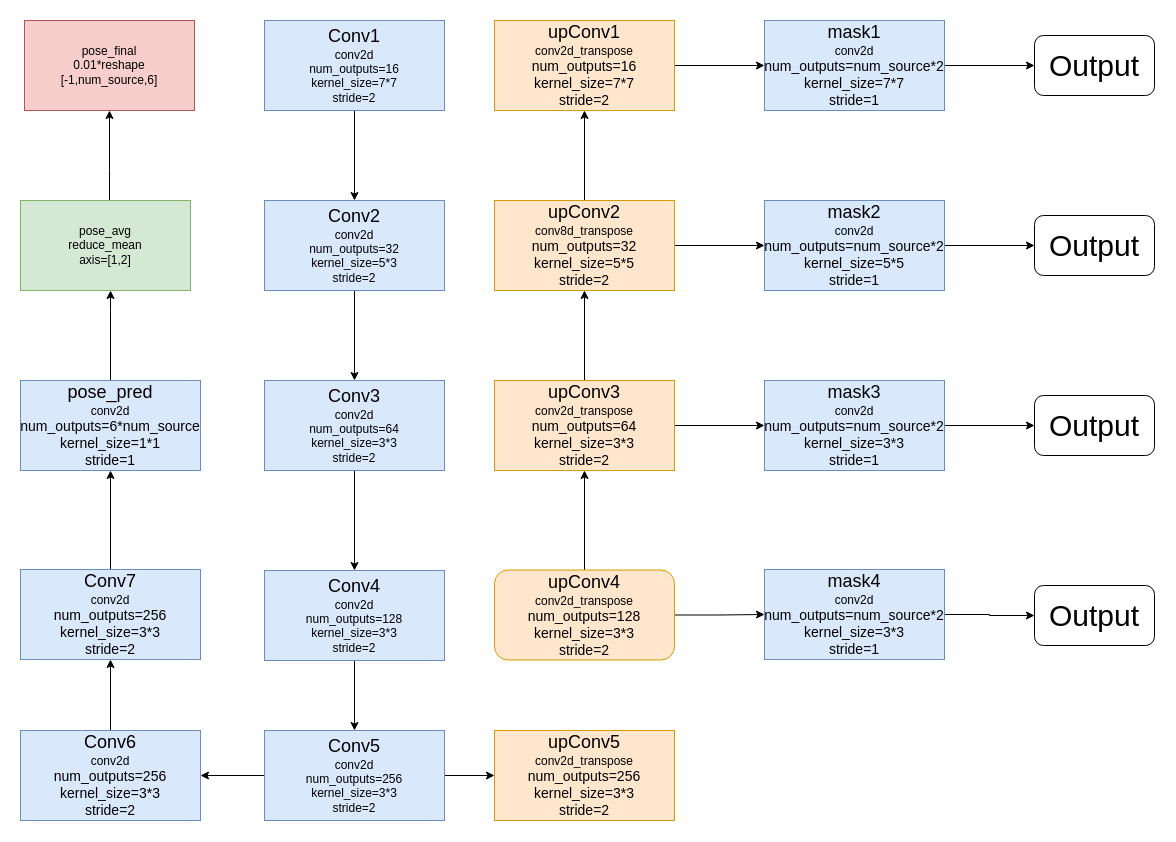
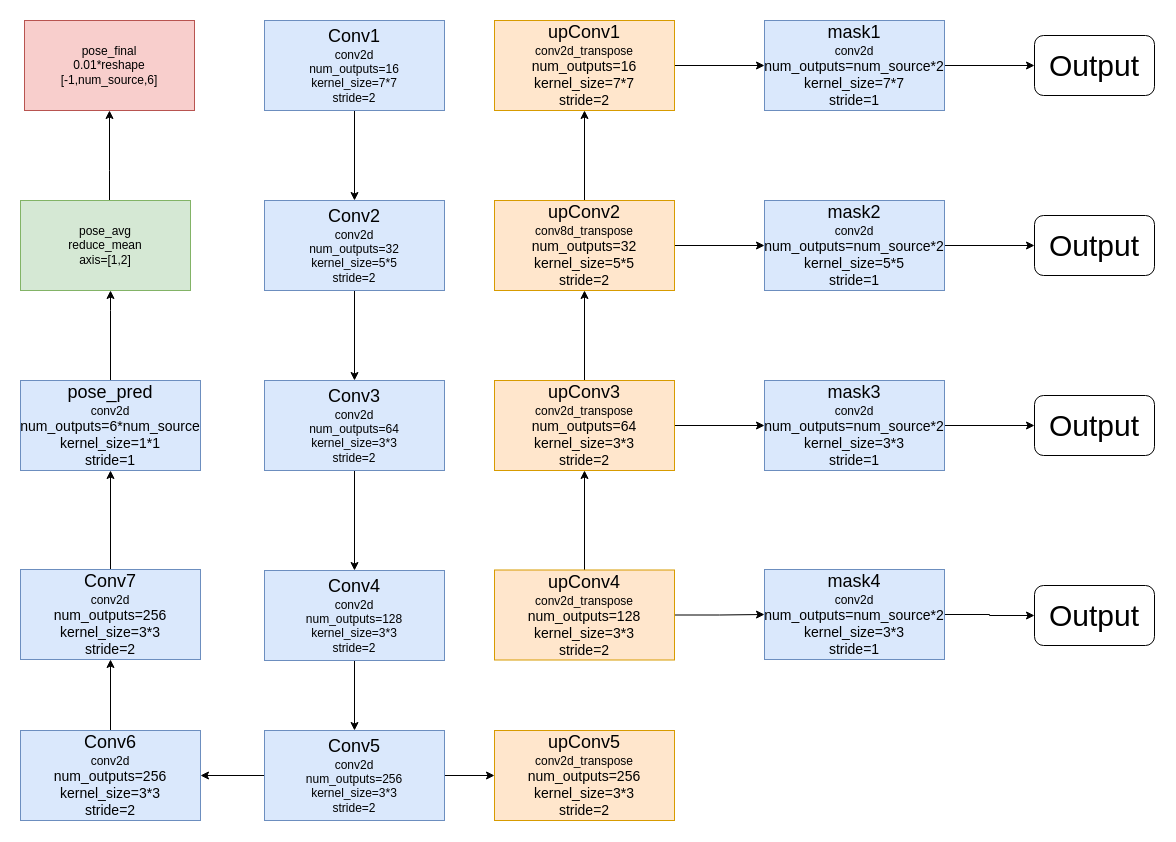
node "Conv2 conv2d num_outputs=32 kernel_size=5*3 stride=2": label "Conv2 conv2d num_outputs=32 kernel_size=5*3 stride=2" -> "Conv2 conv2d num_outputs=32 kernel_size=5*5 stride=2"
node "upConv4 conv2d_transpose num_outputs=128 kernel_size=3*3 stride=2": shape rounded rectangle -> rectangle
